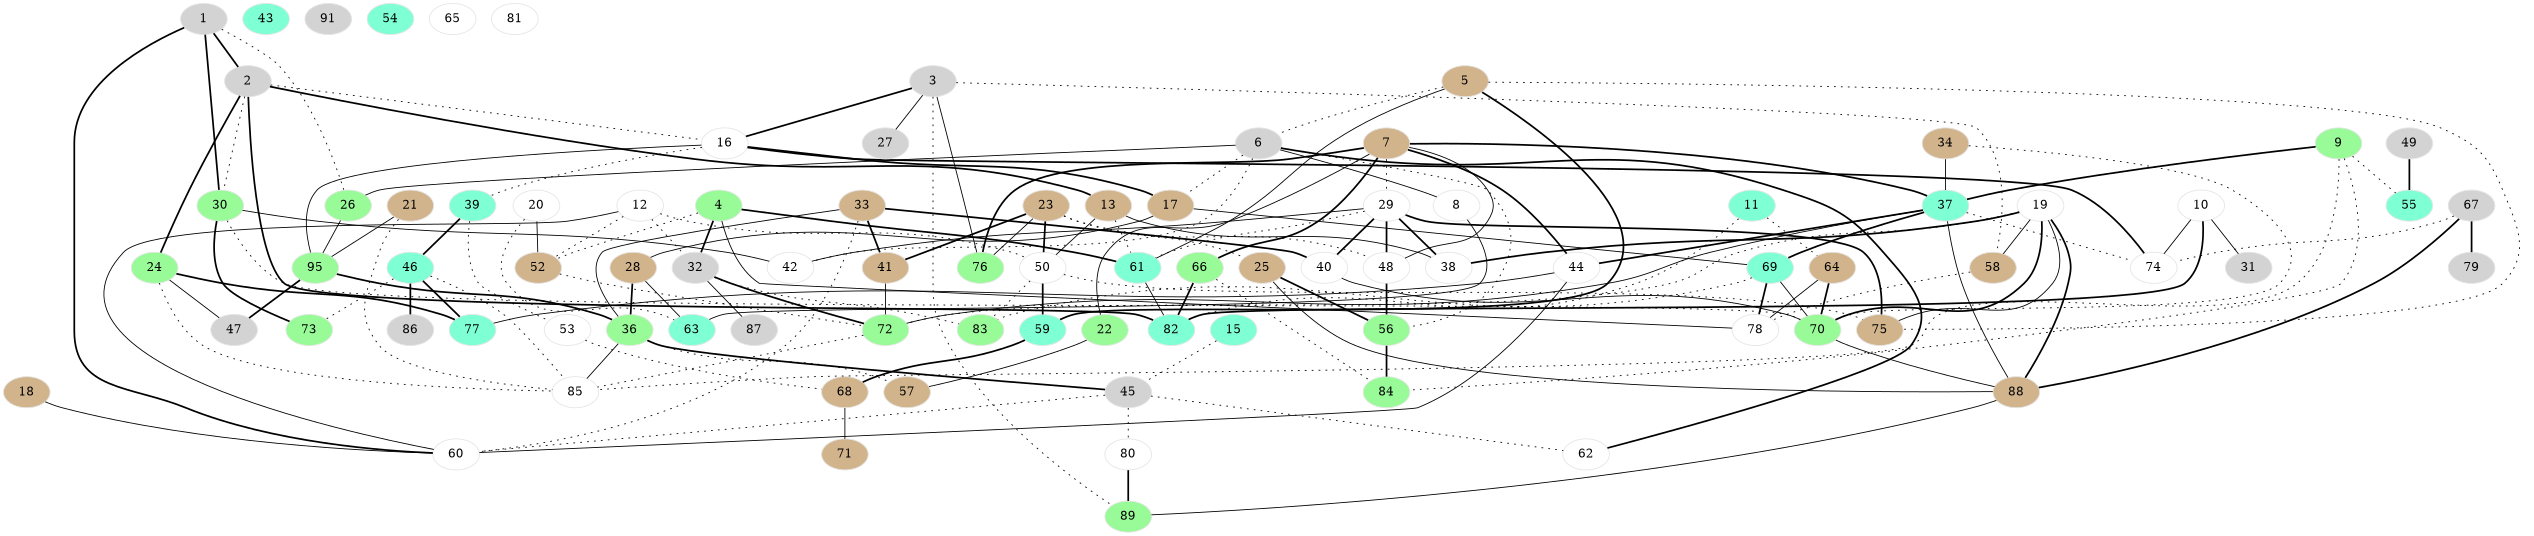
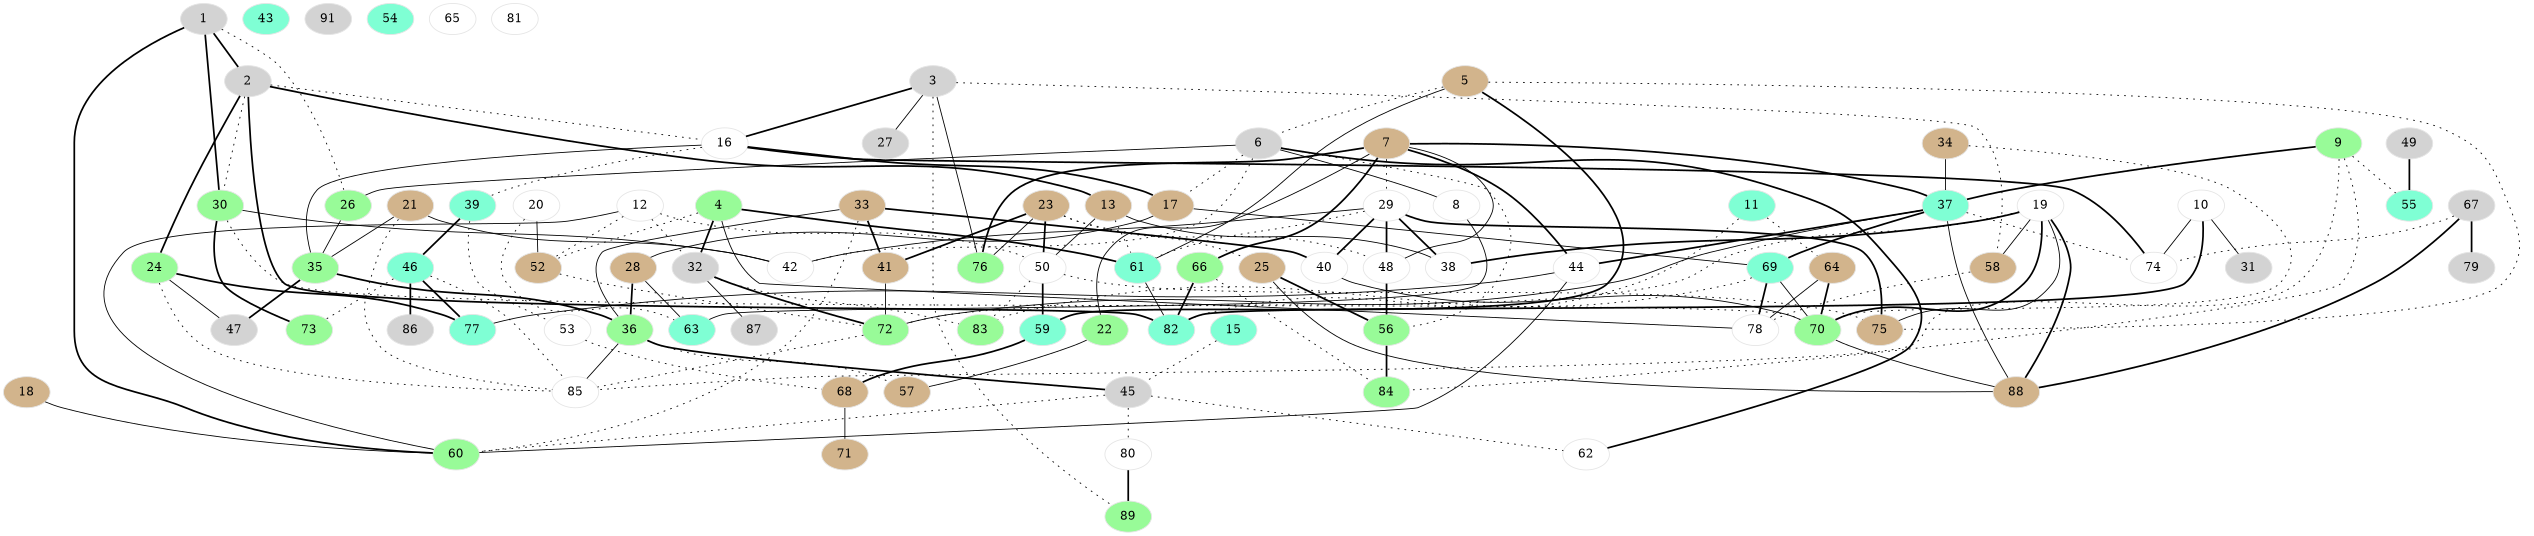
edge "21" -- "42": added
node "95": label "95" -> "35"
node "60": fillcolor white -> palegreen
edge "88" -- "89": removed
